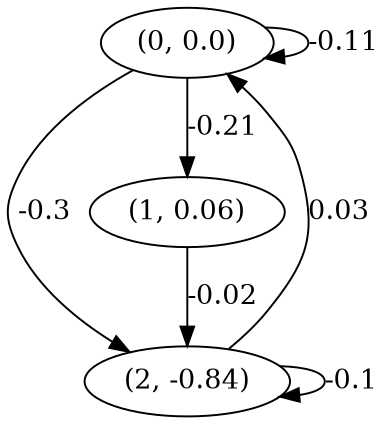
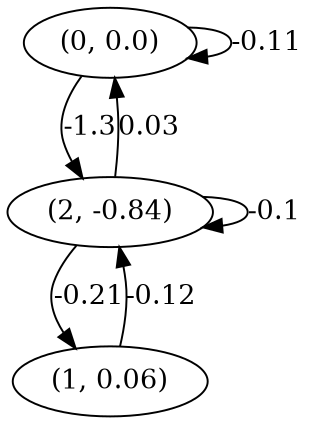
edge "(0, 0.0)" -> "(1, 0.06)": now "(2, -0.84)" -> "(1, 0.06)"
edge "(0, 0.0)" -> "(2, -0.84)": label "-0.3" -> "-1.3"
edge "(1, 0.06)" -> "(2, -0.84)": label "-0.02" -> "-0.12"
